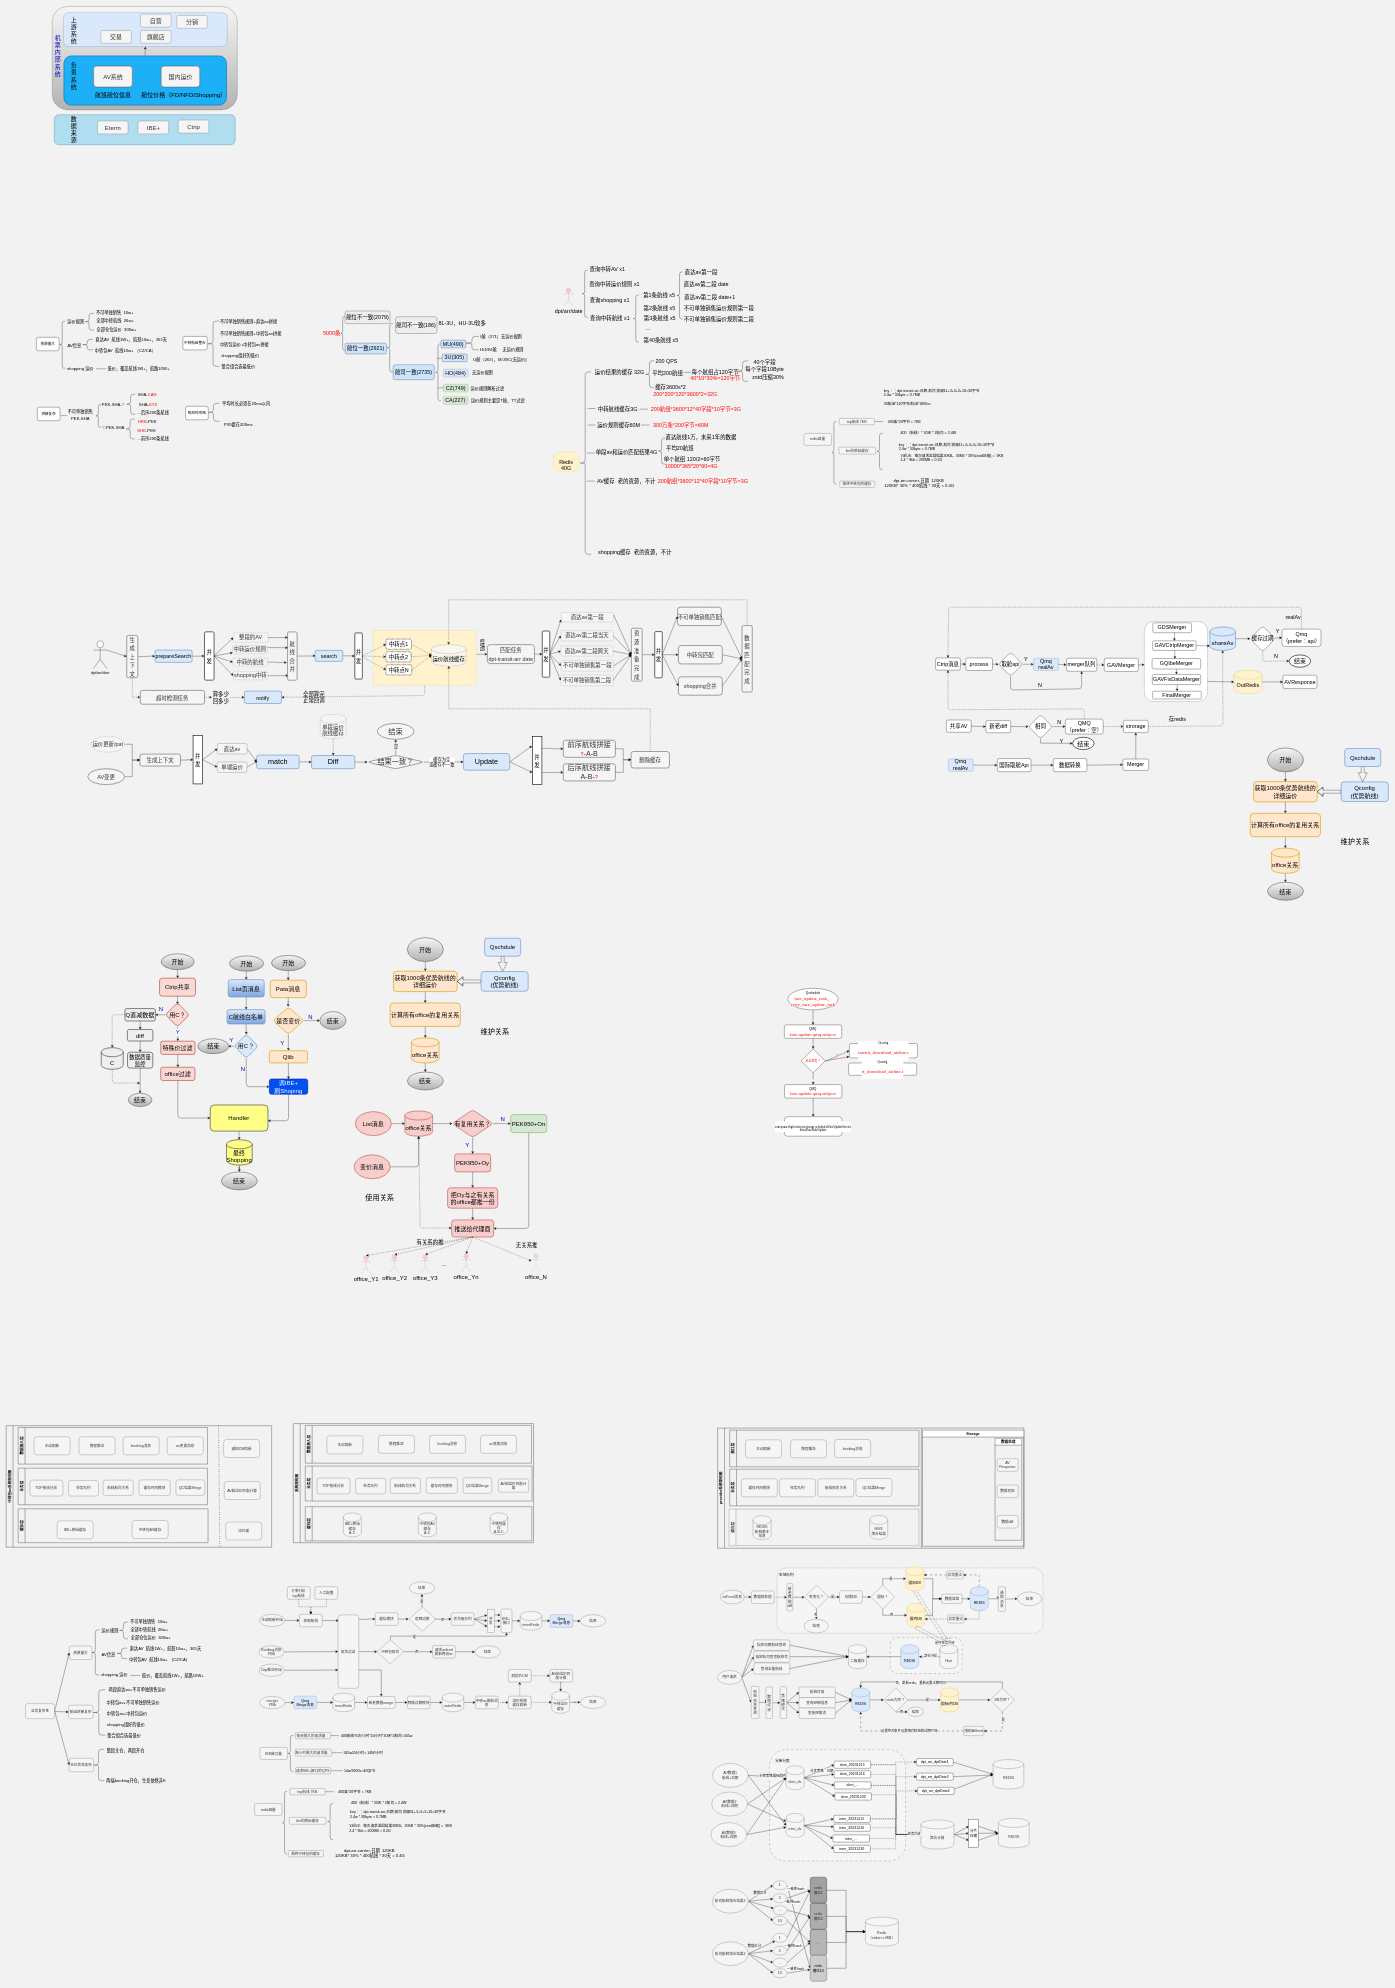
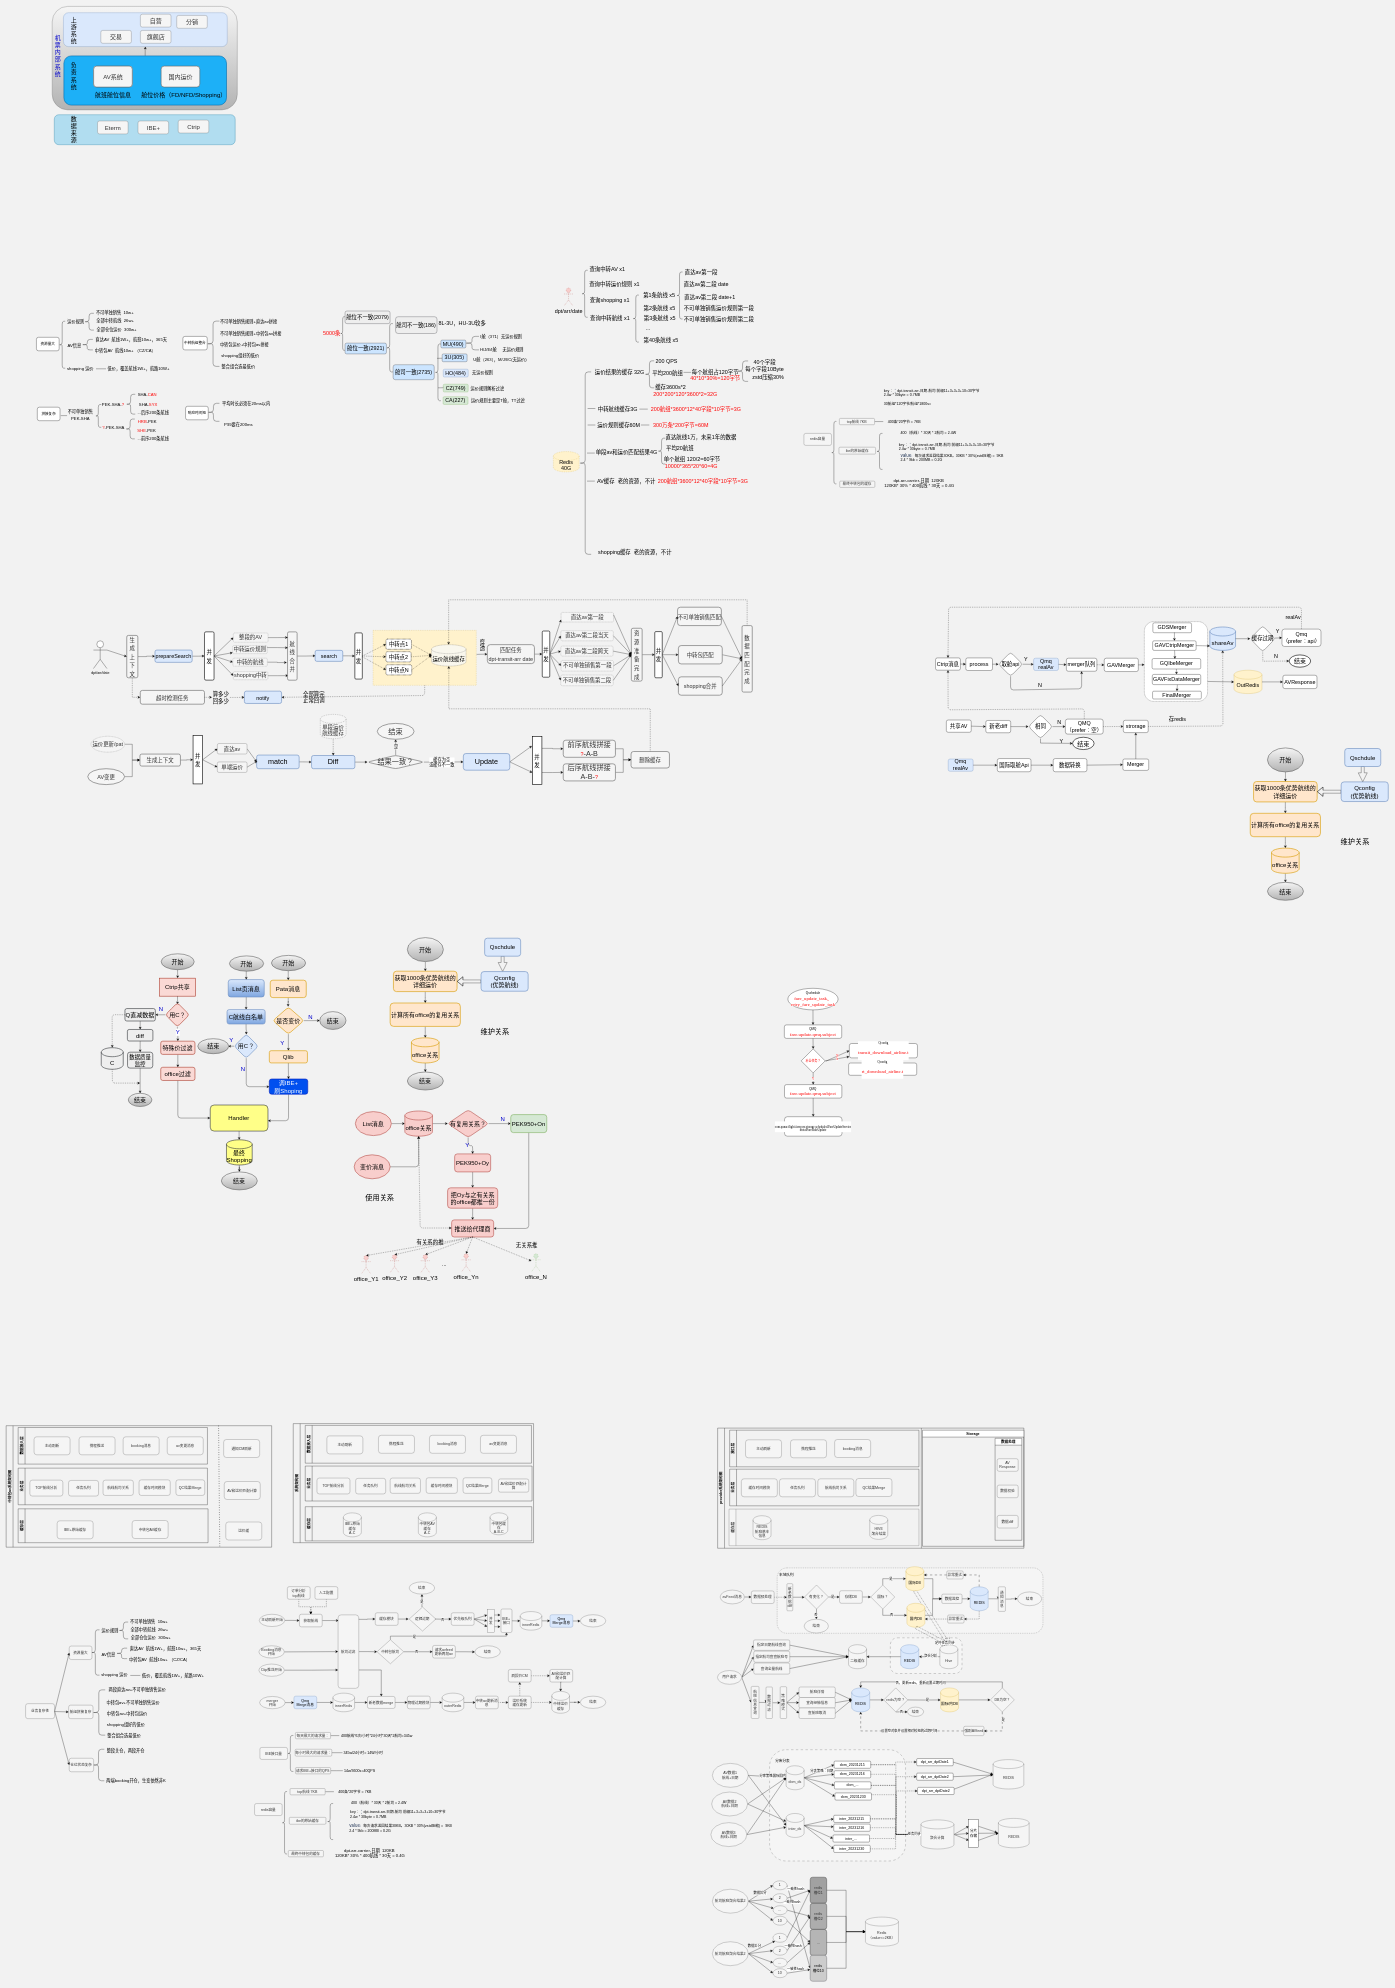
node "Ctrip共享": shape rounded rectangle -> rectangle
node "有复用关系？": moved (473, 1123) -> (468, 1123)
